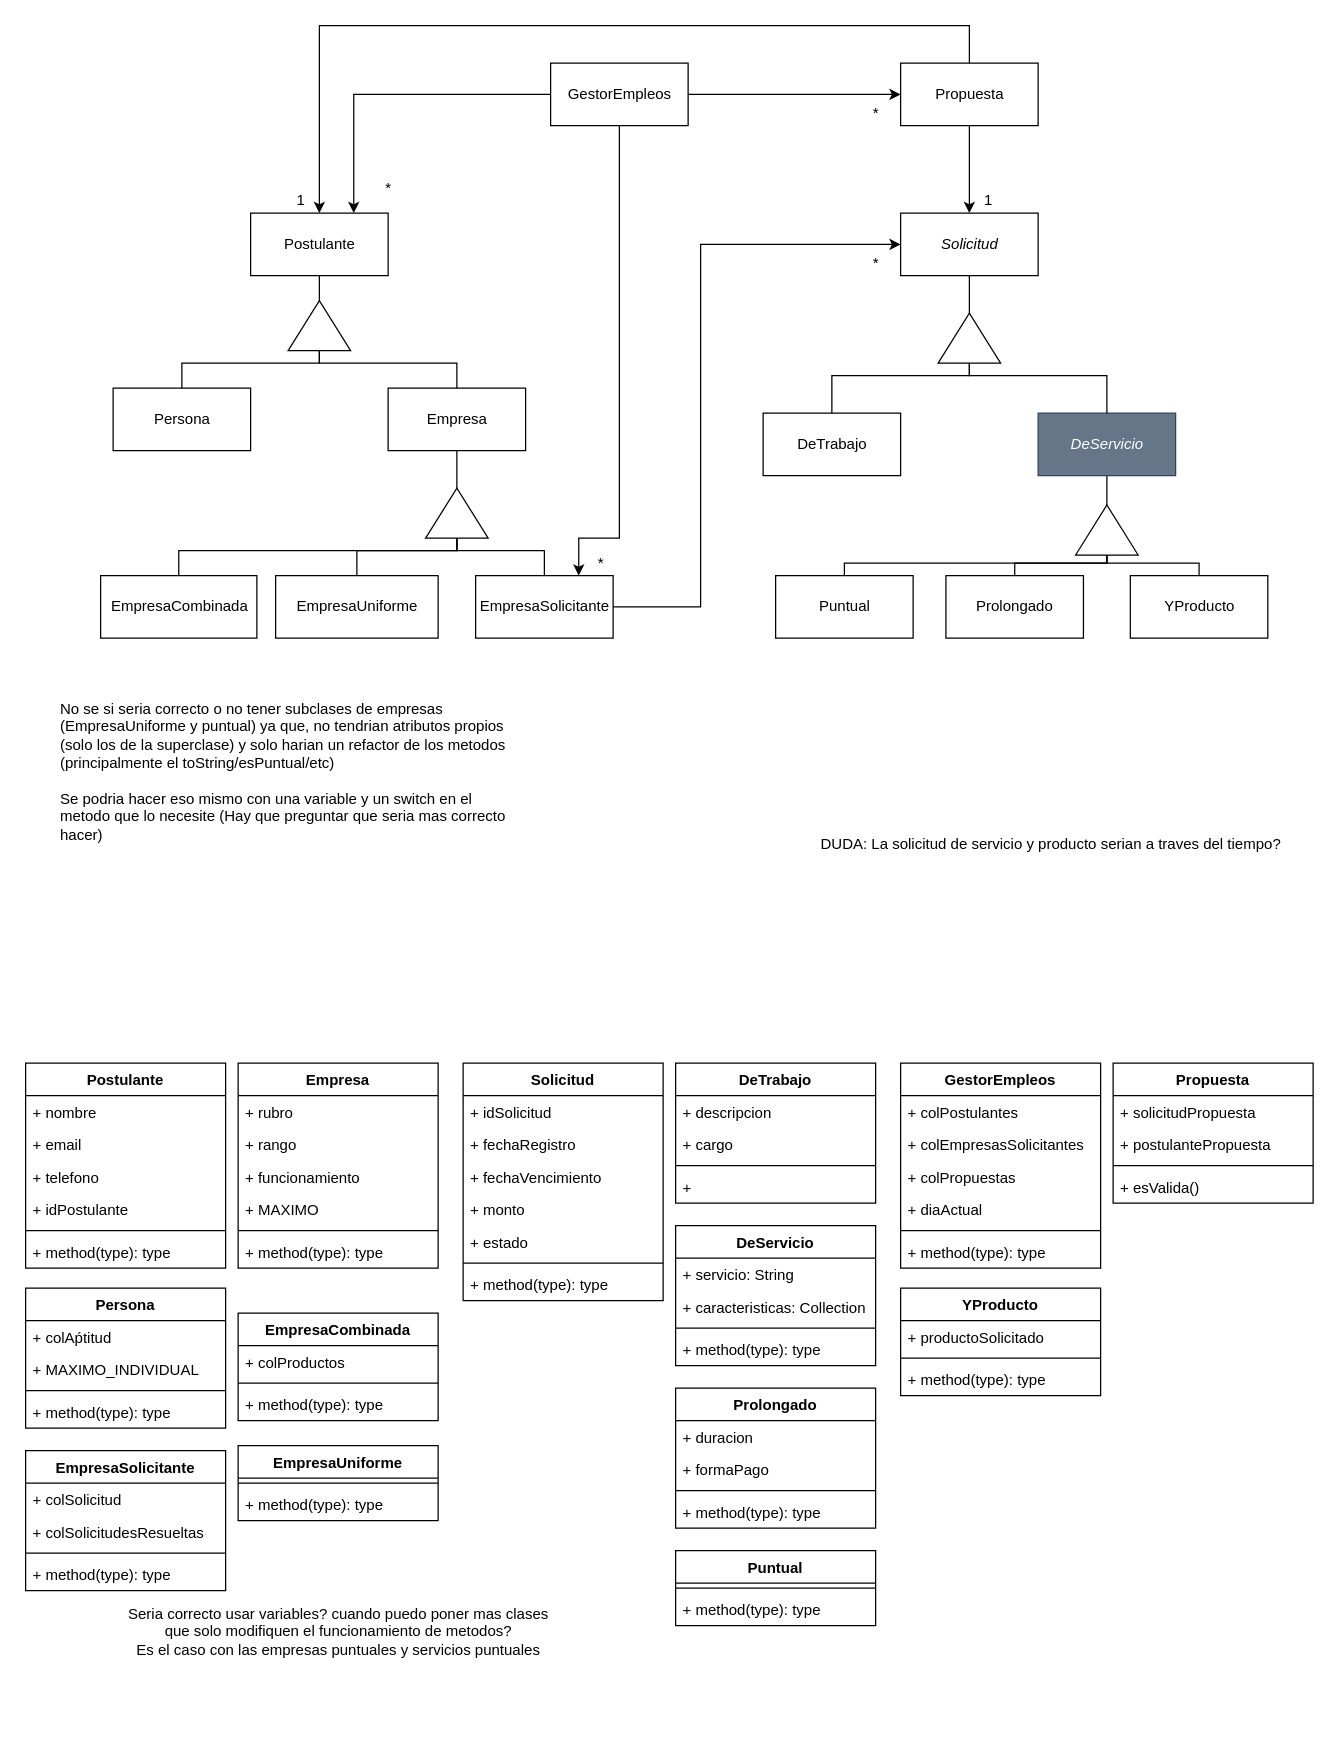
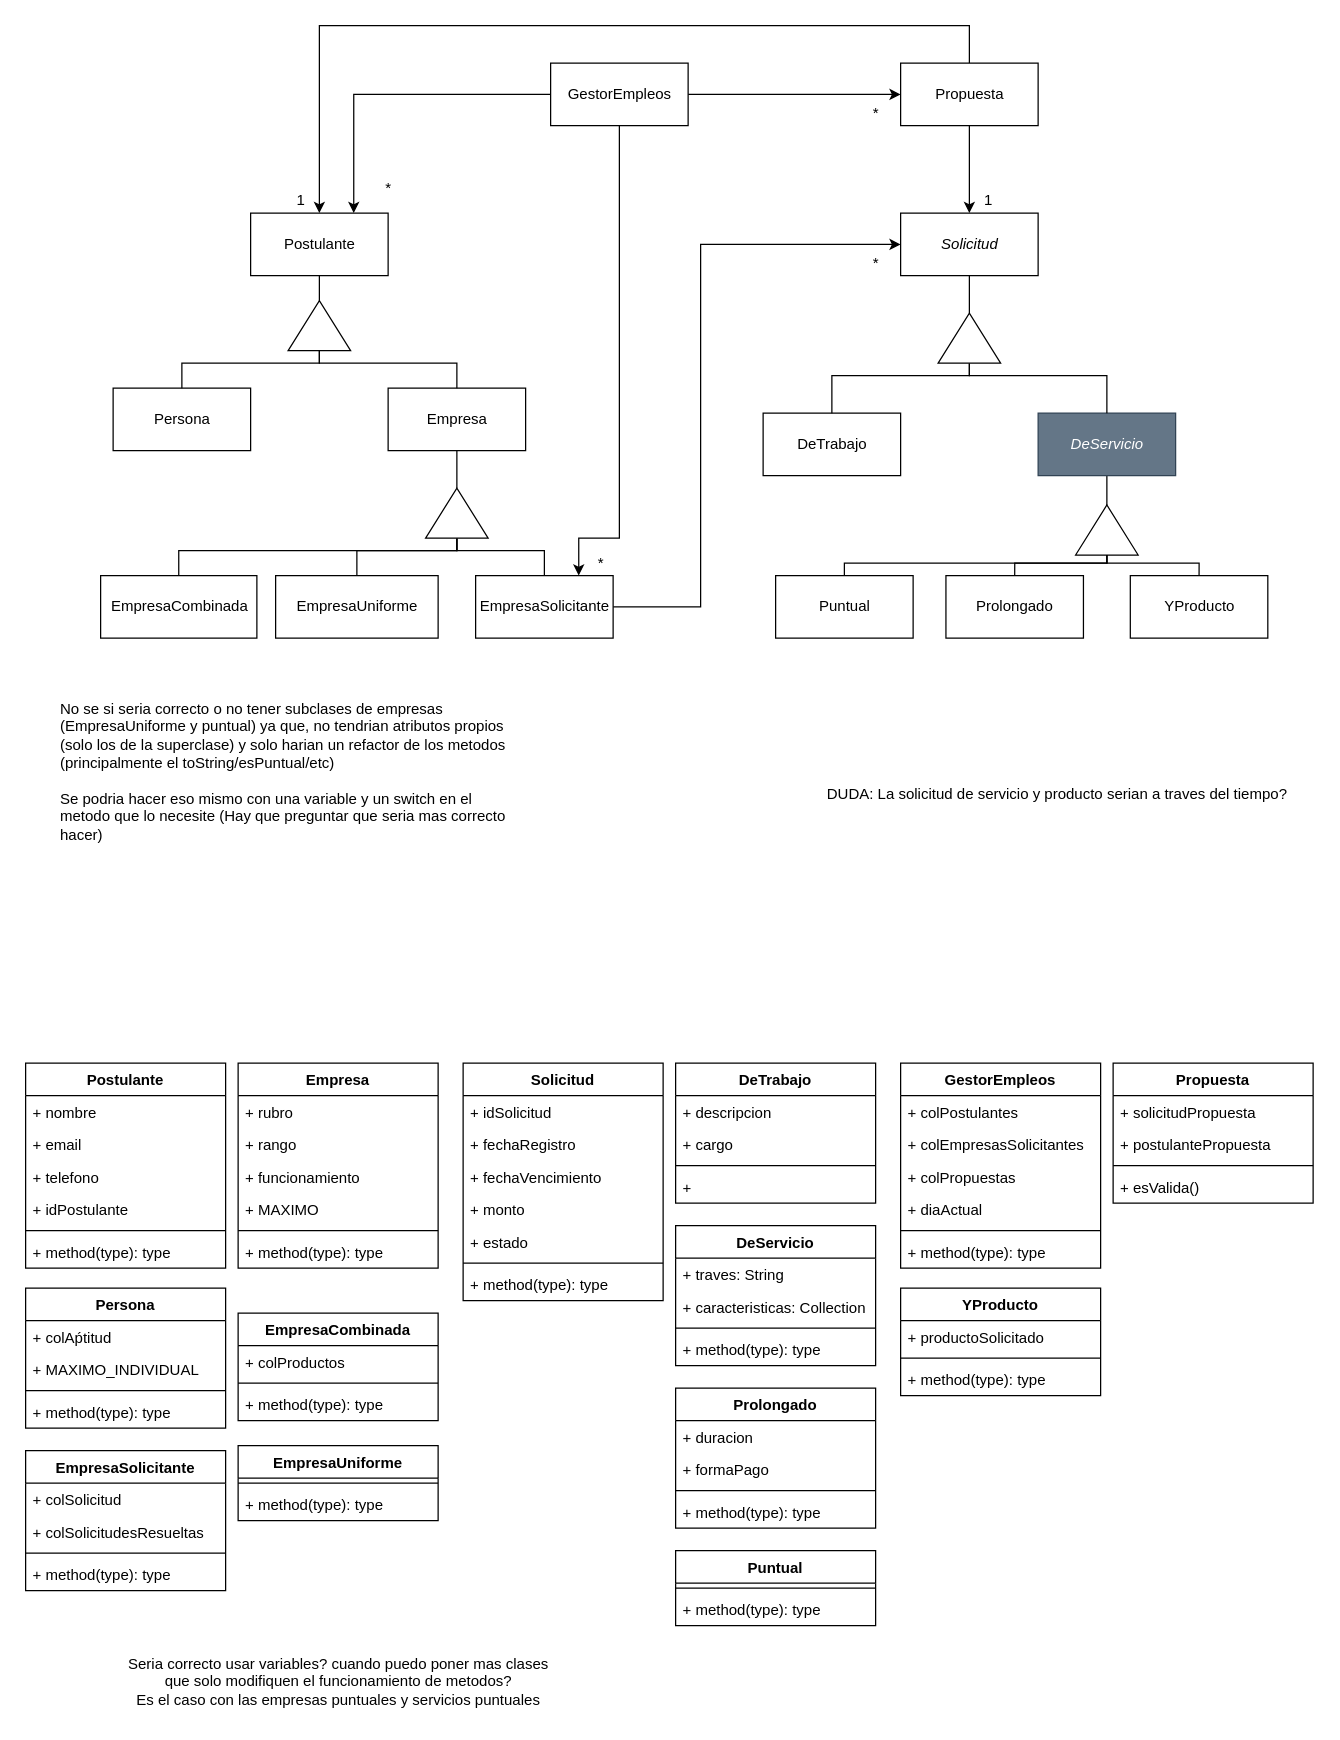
node "DUDA: La solicitud de servicio y producto serian a traves del tiempo?": moved (1051, 844) -> (1057, 794)
node "+ servicio: String": label "+ servicio: String" -> "+ traves: String"
node "Seria correcto usar variables? cuando puedo poner mas clases que solo modifiquen el funcionamiento de metodos? Es el caso con las empresas puntuales y servicios puntuales": moved (338, 1632) -> (338, 1682)
